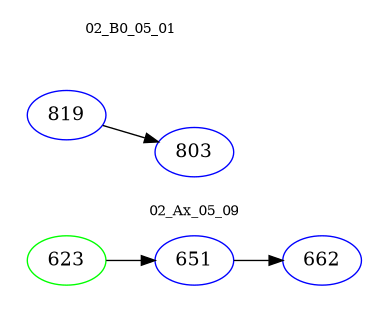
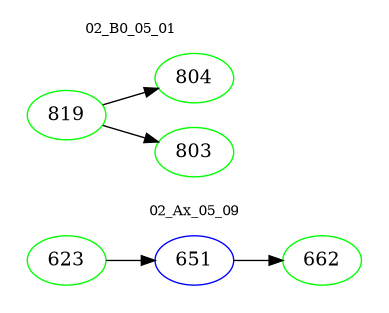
node "804": added
node "819": color blue -> green
node "803": color blue -> green
node "662": color blue -> green
